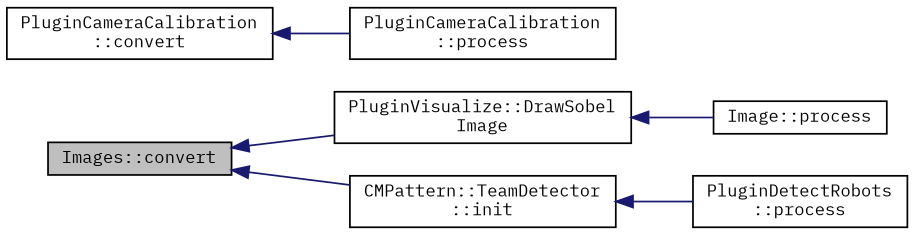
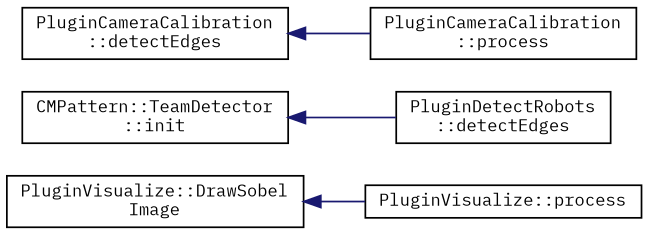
node "PluginCameraCalibration ::convert": label "PluginCameraCalibration ::convert" -> "PluginCameraCalibration ::detectEdges"
node "Image::process": label "Image::process" -> "PluginVisualize::process"
node "Images::convert": removed
node "PluginDetectRobots ::process": label "PluginDetectRobots ::process" -> "PluginDetectRobots ::detectEdges"
